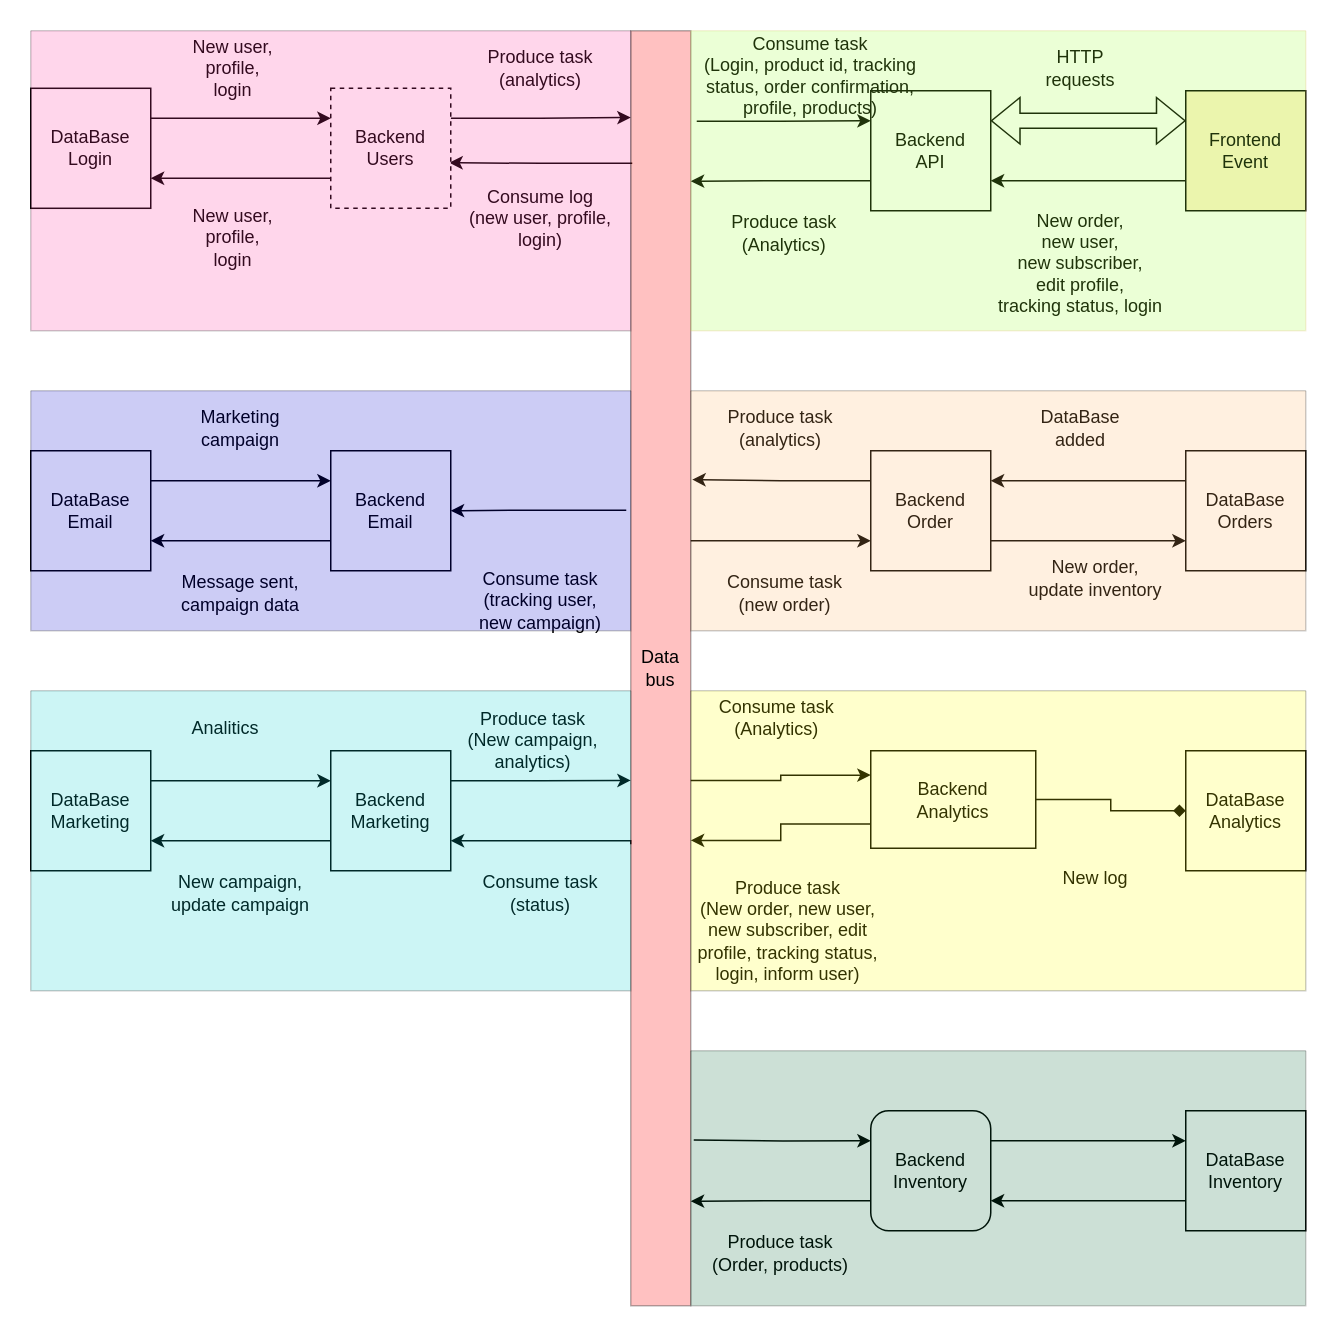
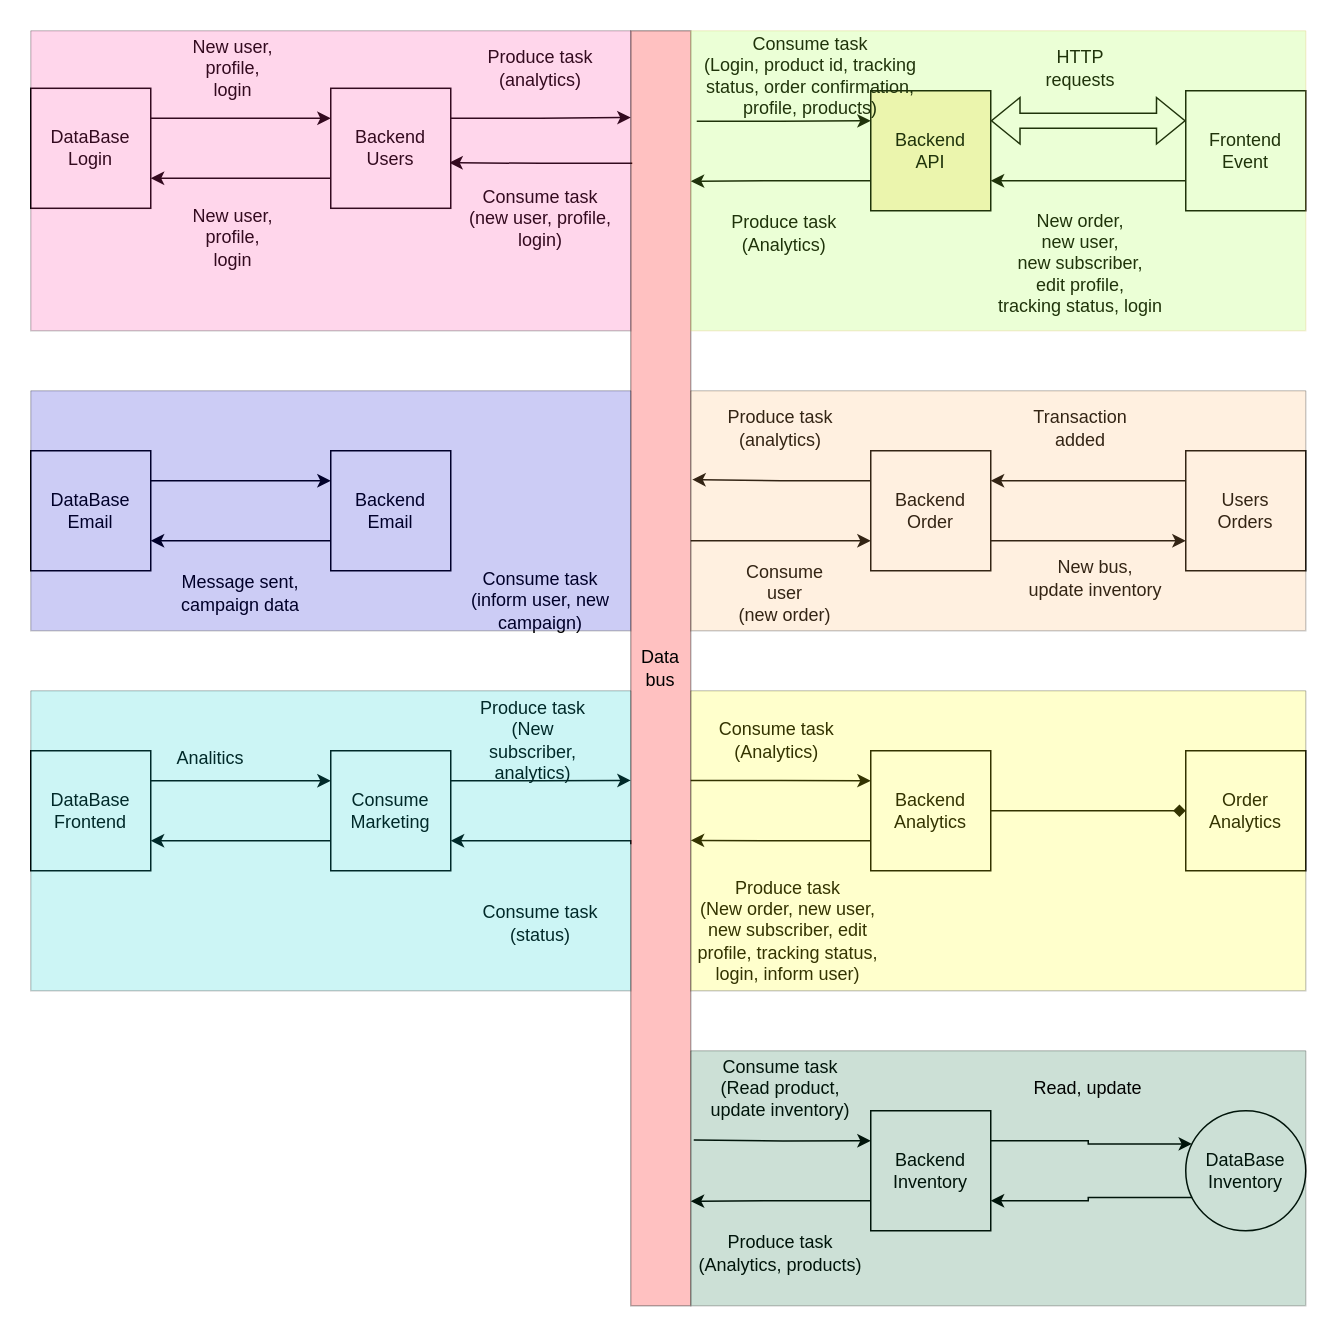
node "Backend Users": style dashed -> solid
node "Backend API": fillcolor #ffffff -> #fff2cc
node "Frontend Event": fillcolor #fff2cc -> #ffffff
node "Consume log (new user, profile, login)": label "Consume log (new user, profile, login)" -> "Consume task (new user, profile, login)"
node "Marketing campaign": removed
node "DataBase added": label "DataBase added" -> "Transaction added"
edge "Data bus" -> "Backend Email": removed
node "DataBase Orders": label "DataBase Orders" -> "Users Orders"
node "New order, update inventory": label "New order, update inventory" -> "New bus, update inventory"
node "Consume task (new order)": label "Consume task (new order)" -> "Consume user (new order)"
node "Consume task (tracking user, new campaign)": label "Consume task (tracking user, new campaign)" -> "Consume task (inform user, new campaign)"
node "Consume task (Analytics)": moved (777, 717) -> (777, 740)
node "Analitics": moved (226, 728) -> (211, 758)
node "Produce task (New campaign, analytics)": label "Produce task (New campaign, analytics)" -> "Produce task (New subscriber, analytics)"
node "Backend Analytics": size 165x98 -> 120x120
node "DataBase Marketing": label "DataBase Marketing" -> "DataBase Frontend"
node "Backend Marketing": label "Backend Marketing" -> "Consume Marketing"
node "DataBase Analytics": label "DataBase Analytics" -> "Order Analytics"
node "New log": removed
node "New campaign, update campaign": removed
node "Consume task (status)": moved (541, 893) -> (541, 923)
node "Consume task (Read product, update inventory)": added
node "Read, update": added
node "Backend Inventory": shape rounded rectangle -> rectangle
node "DataBase Inventory": shape rectangle -> ellipse
node "Produce task (Order, products)": label "Produce task (Order, products)" -> "Produce task (Analytics, products)"
